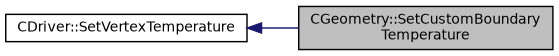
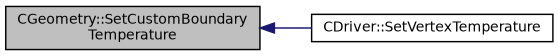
edge "CGeometry::SetCustomBoundary Temperature" -> "CDriver::SetVertexTemperature": reversed
